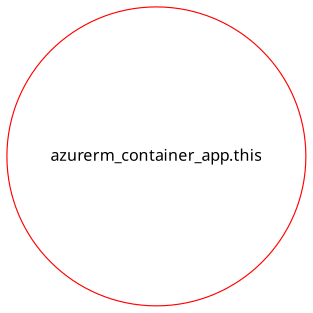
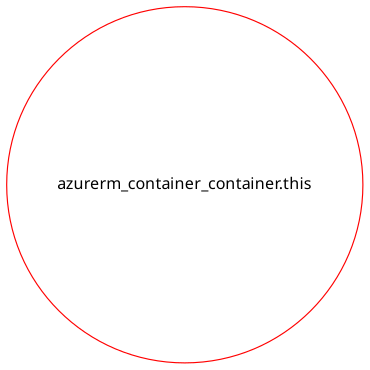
node "azurerm_container_app.this": label "azurerm_container_app.this" -> "azurerm_container_container.this"
